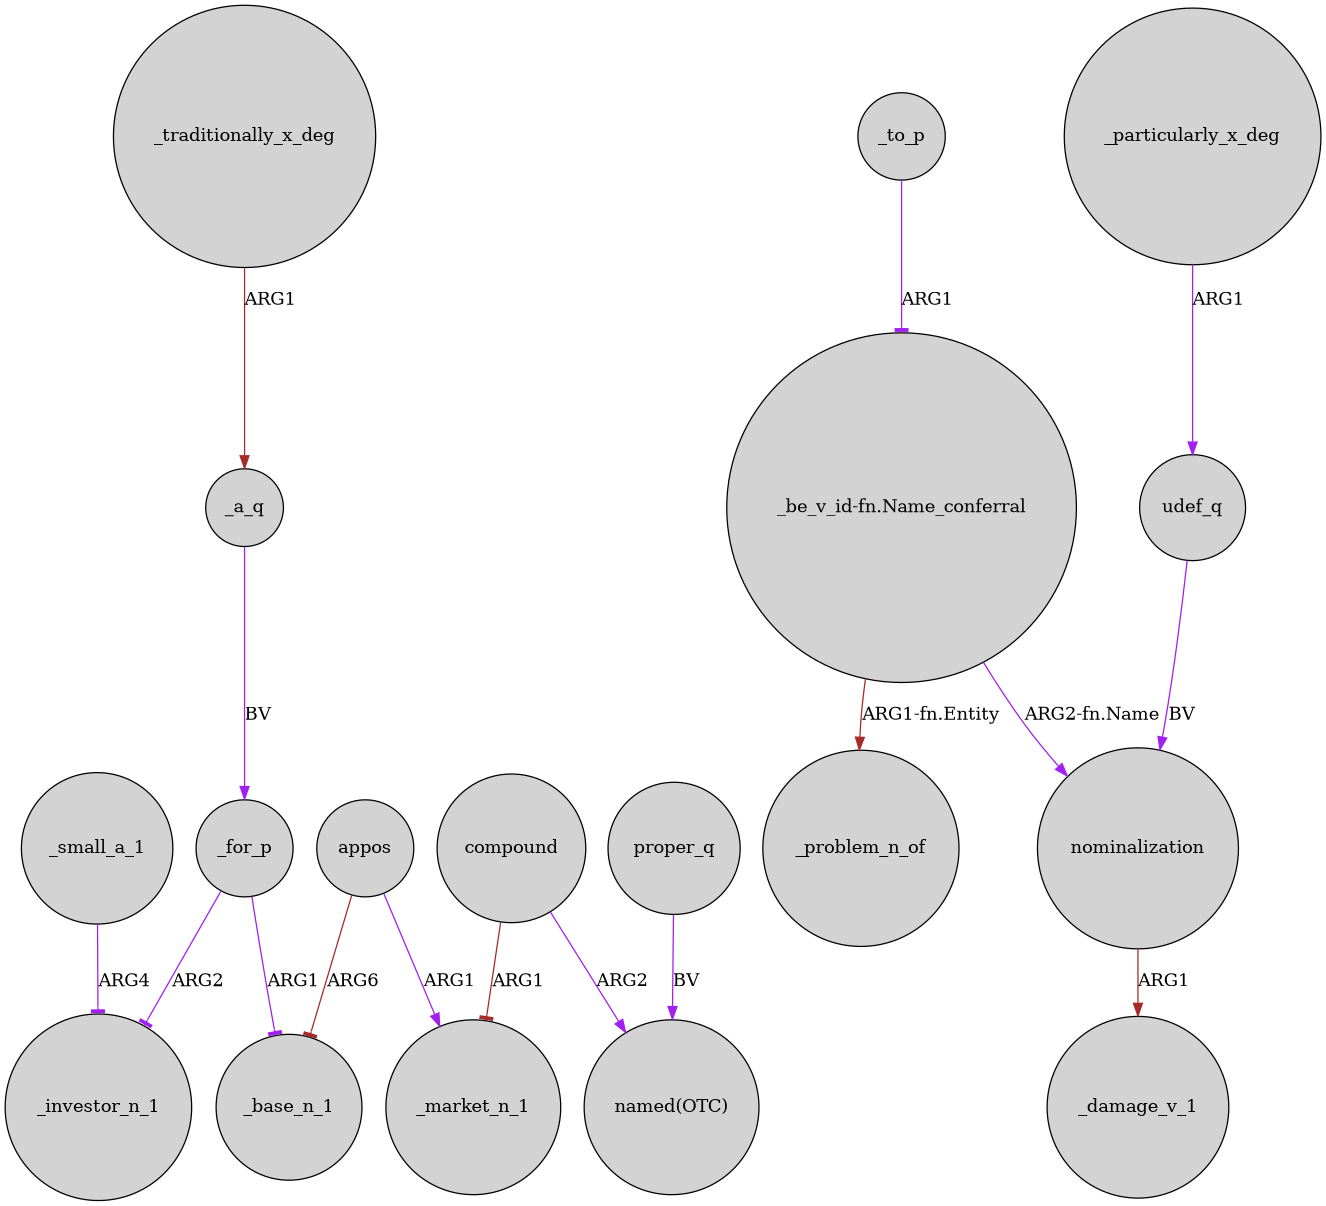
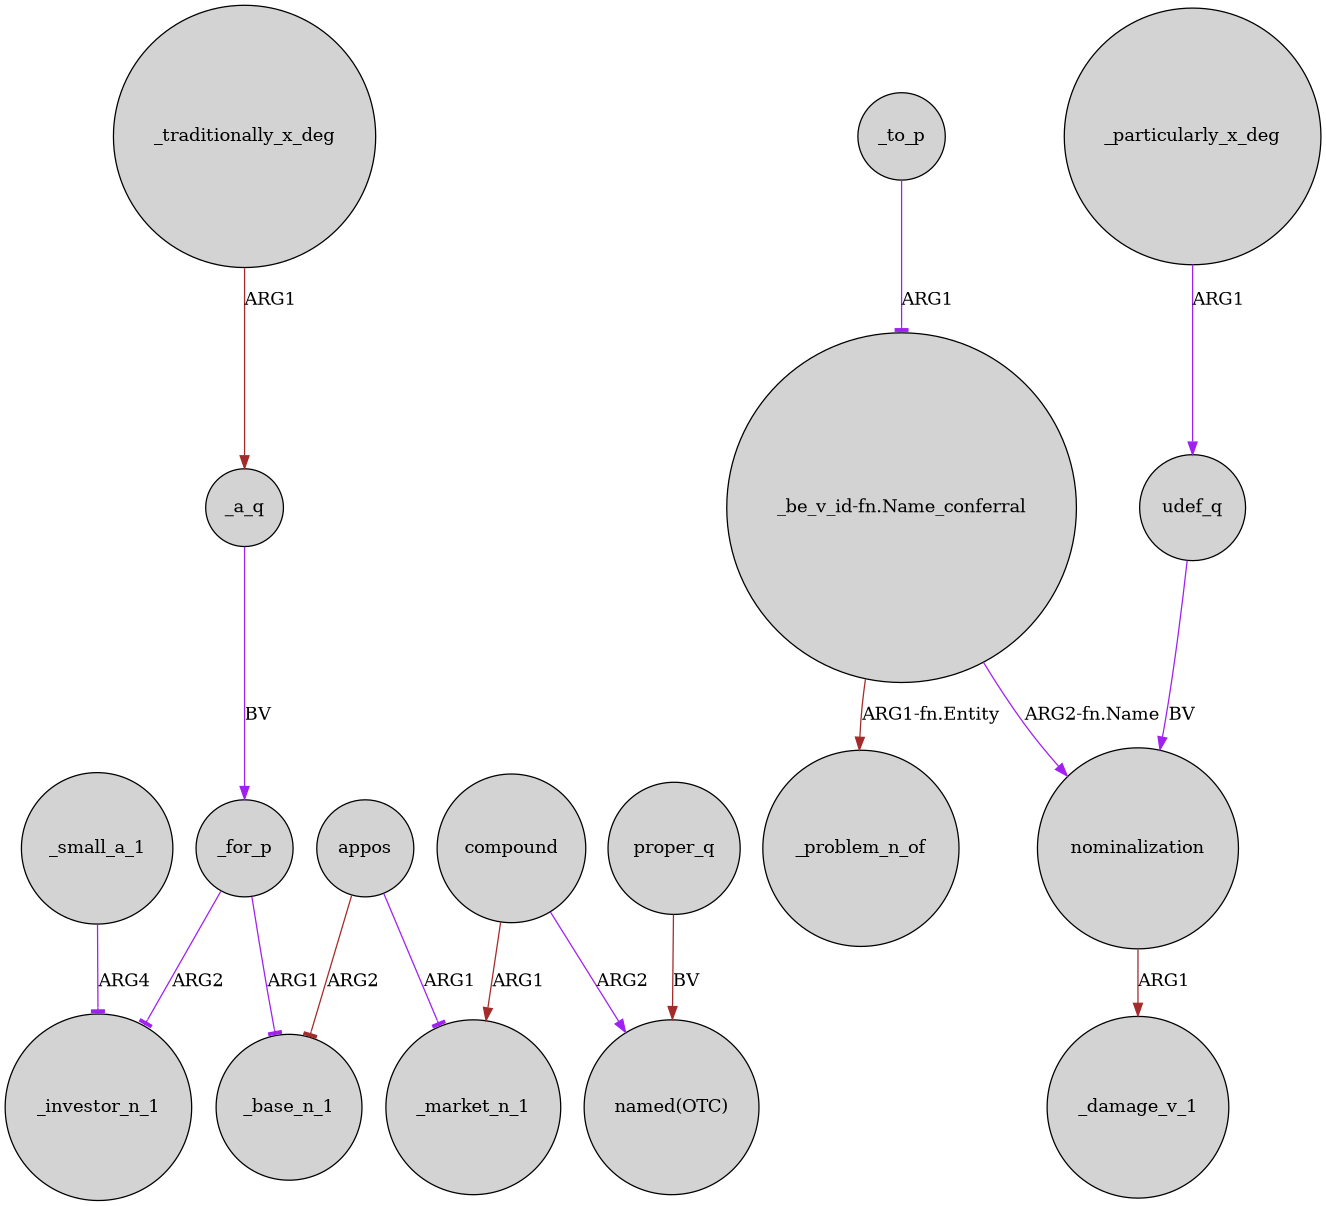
edge "appos" -> "_market_n_1": arrowhead normal -> tee
edge "proper_q" -> "named(OTC)": color purple -> brown
edge "compound" -> "_market_n_1": arrowhead tee -> normal
edge "appos" -> "_base_n_1": label "ARG6" -> "ARG2"
